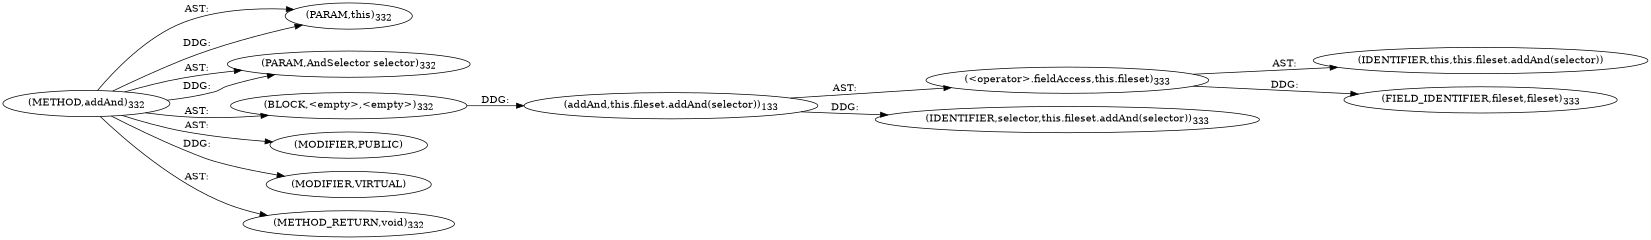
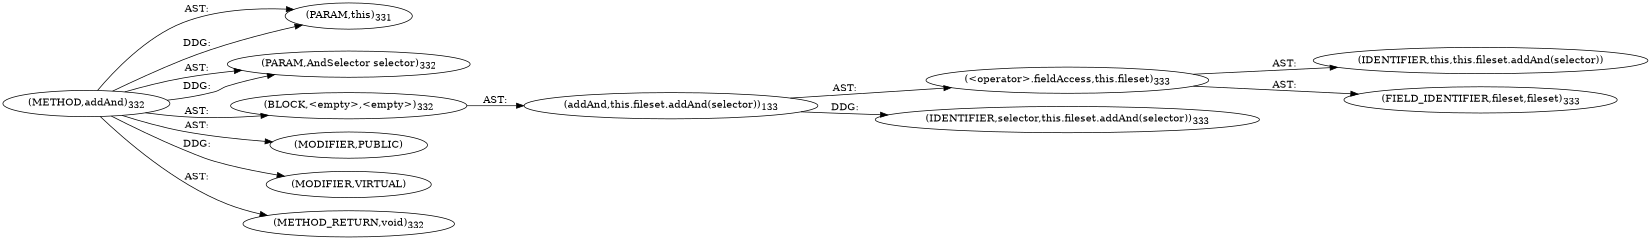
node "(PARAM,this)": text "332" -> "331"
edge "(<operator>.fieldAccess,this.fileset)" -> "(FIELD_IDENTIFIER,fileset,fileset)": label "DDG: " -> "AST: "
edge "(BLOCK,<empty>,<empty>)" -> "(addAnd,this.fileset.addAnd(selector))": label "DDG: " -> "AST: "
